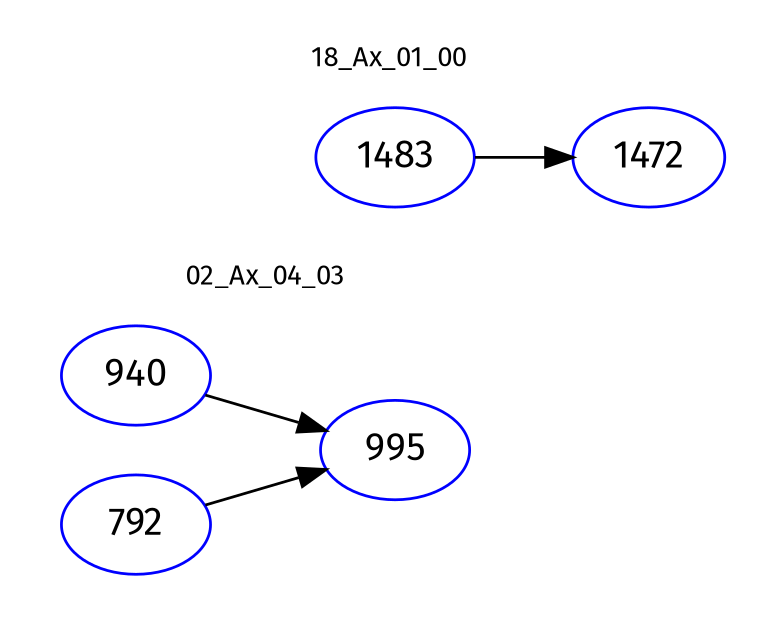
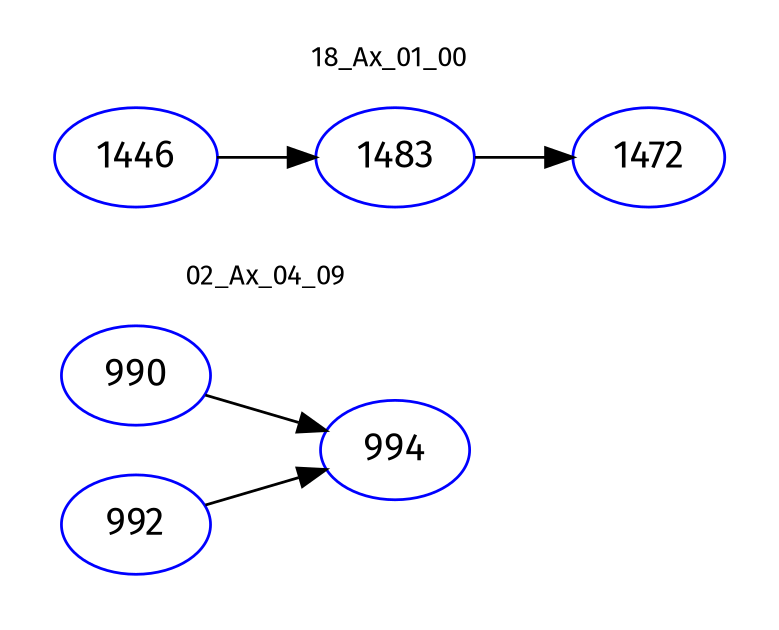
node "1446": added
cluster "02_Ax_04_03": label "02_Ax_04_03" -> "02_Ax_04_09"
node "940": label "940" -> "990"
node "995": label "995" -> "994"
node "792": label "792" -> "992"
